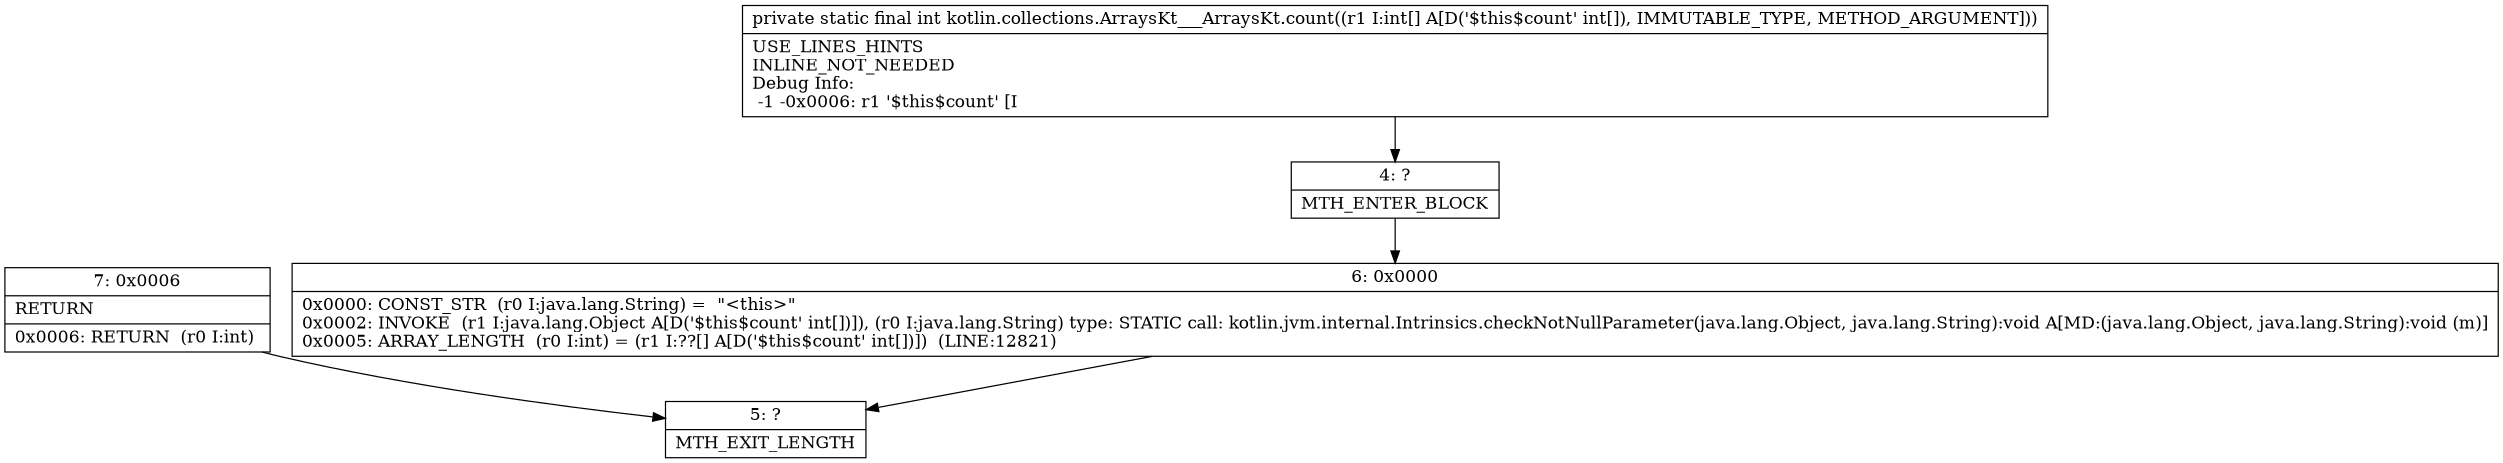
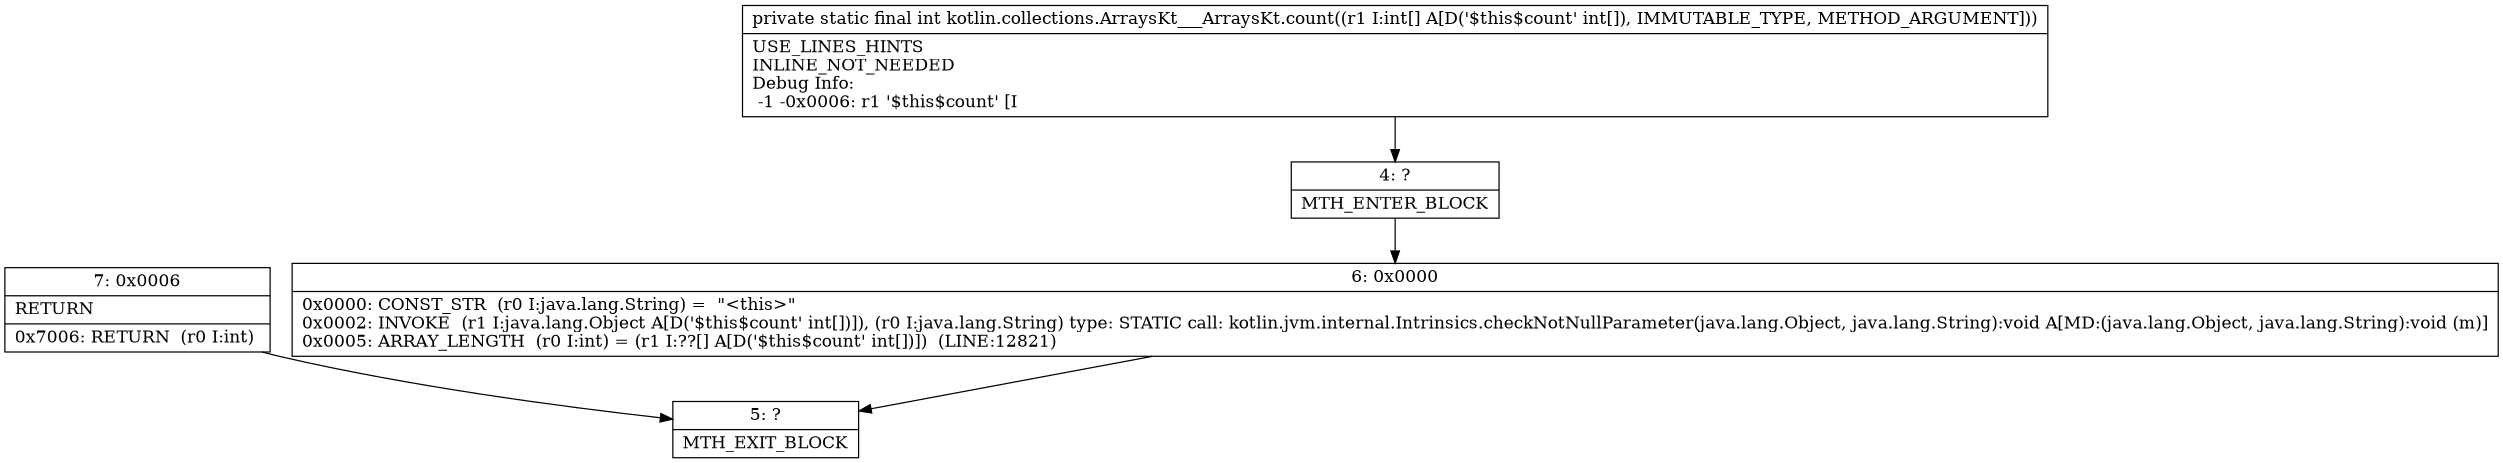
node "7: 0x0006": text "0x0006: RETURN  (r0 I:int)" -> "0x7006: RETURN  (r0 I:int)"
node "5: ?": text "MTH_EXIT_LENGTH" -> "MTH_EXIT_BLOCK"
